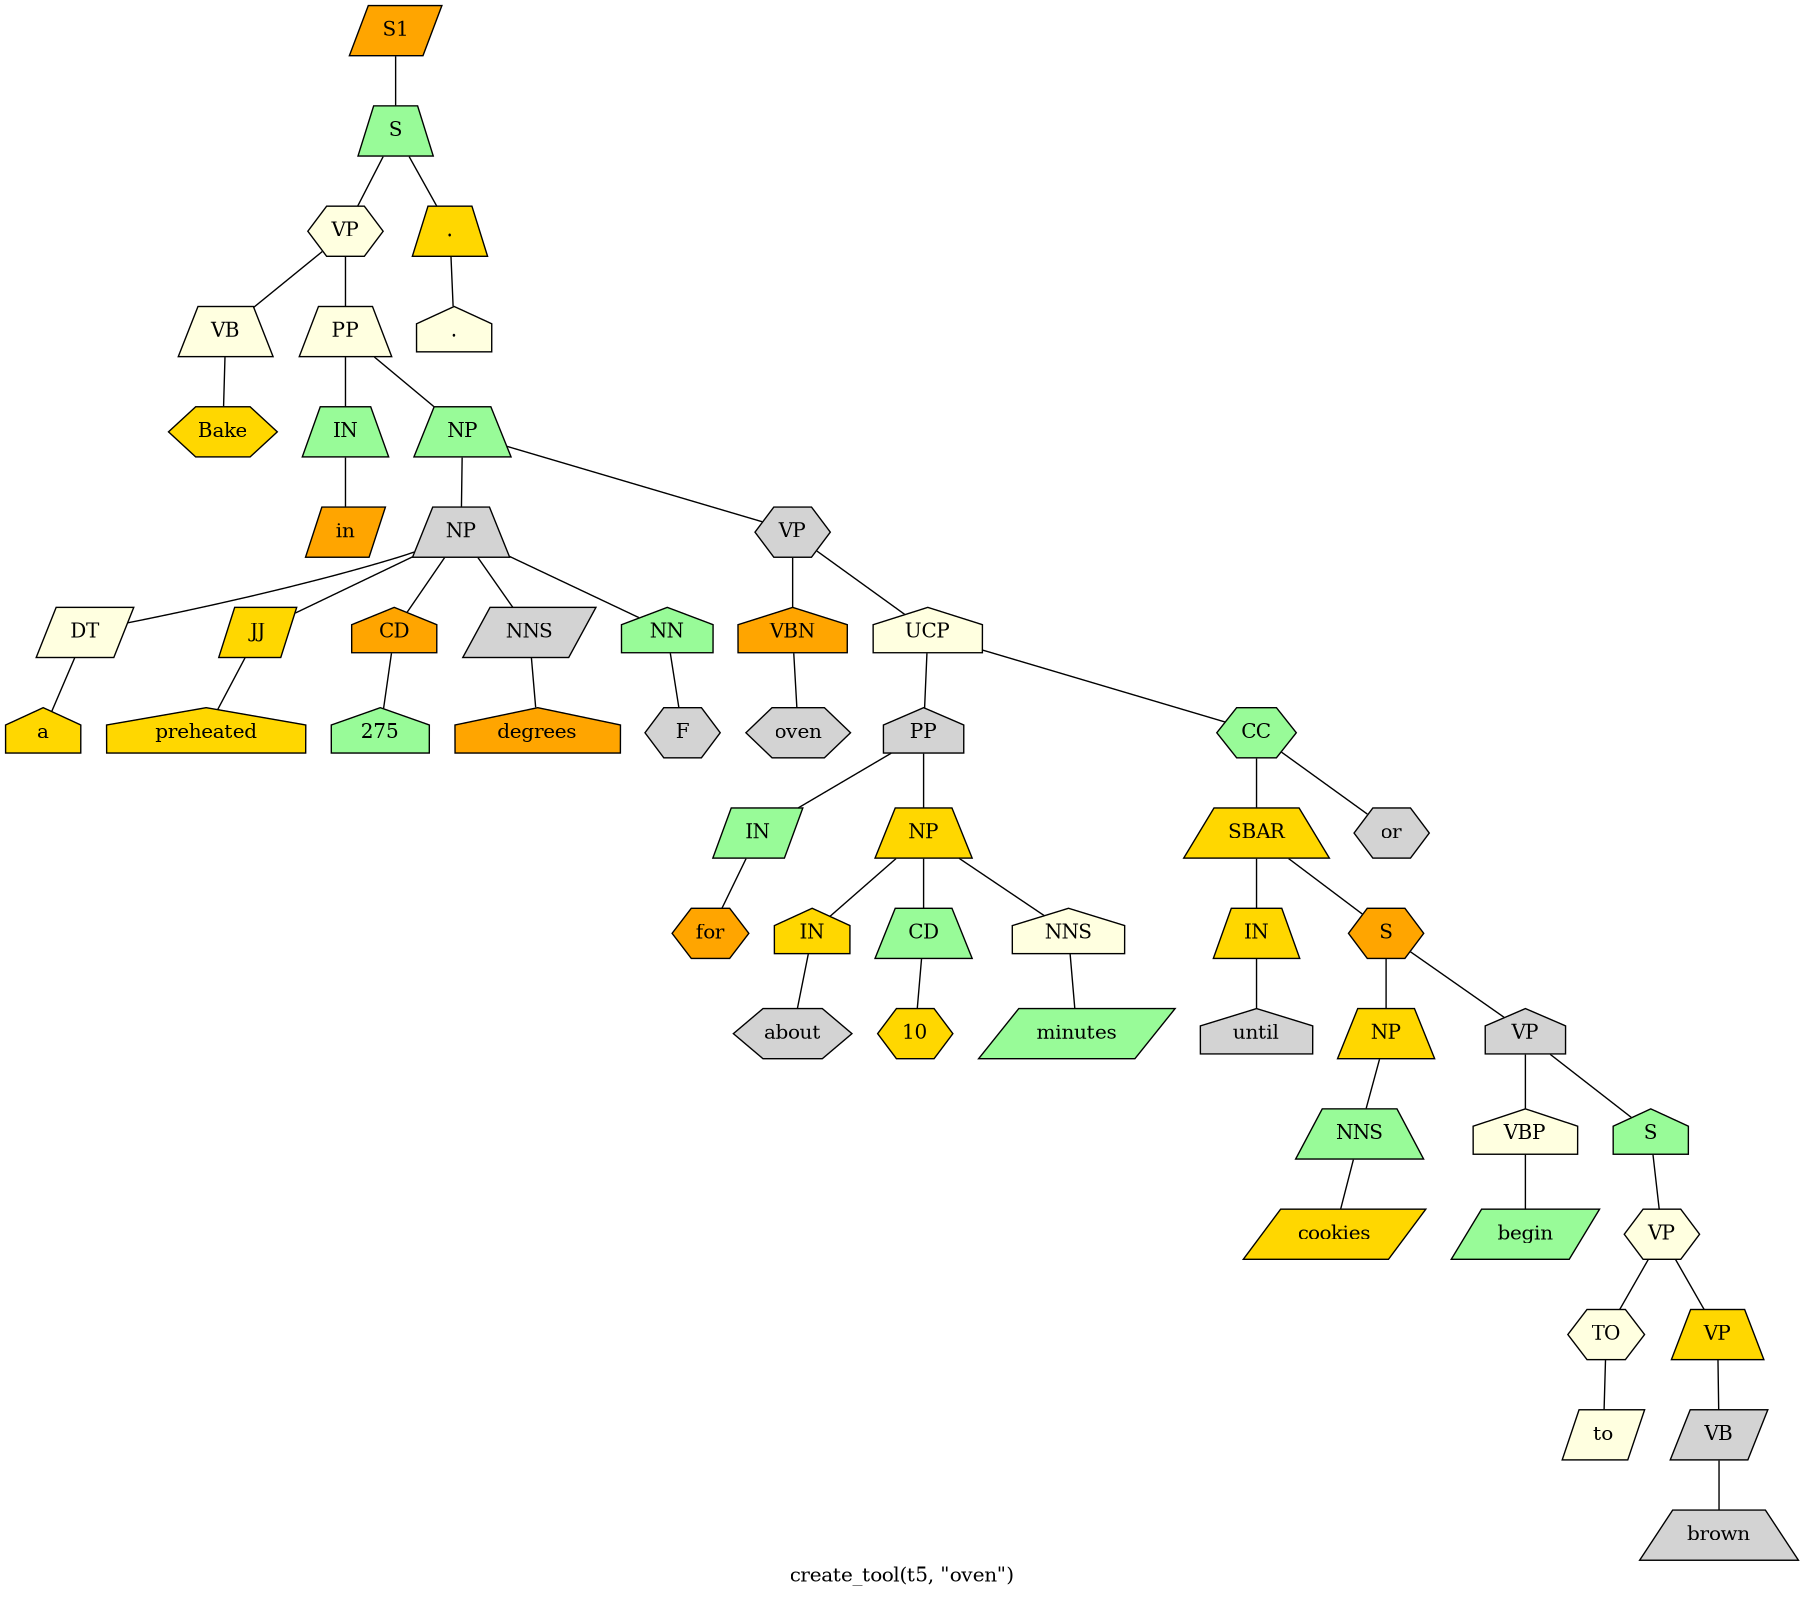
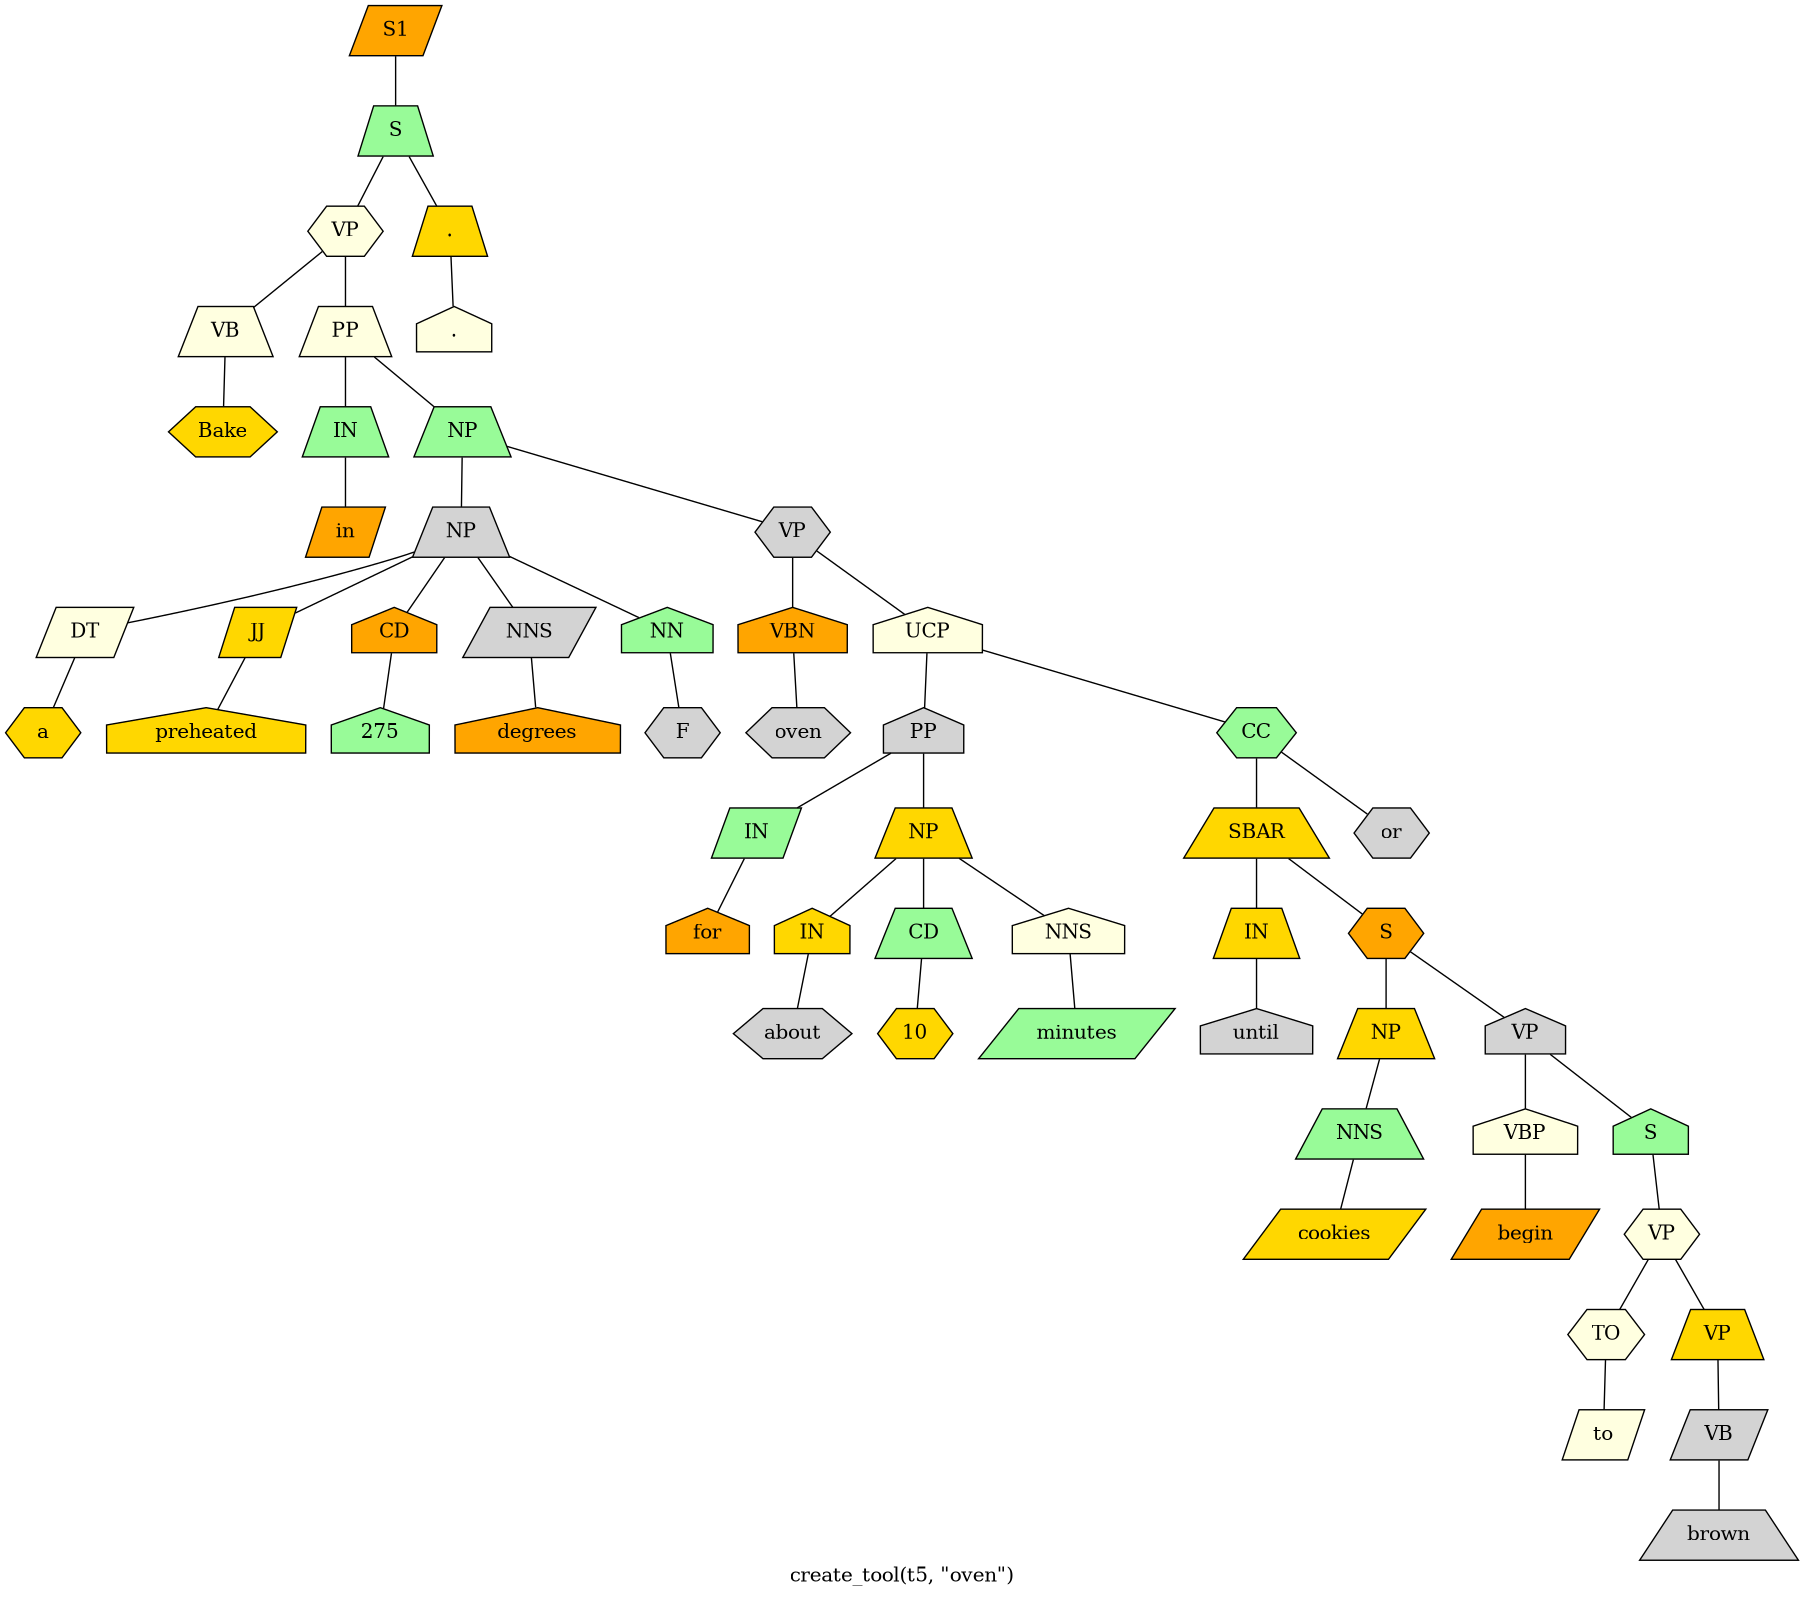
node "a": shape house -> hexagon
node "for": shape hexagon -> house
node "begin": fillcolor palegreen -> orange
